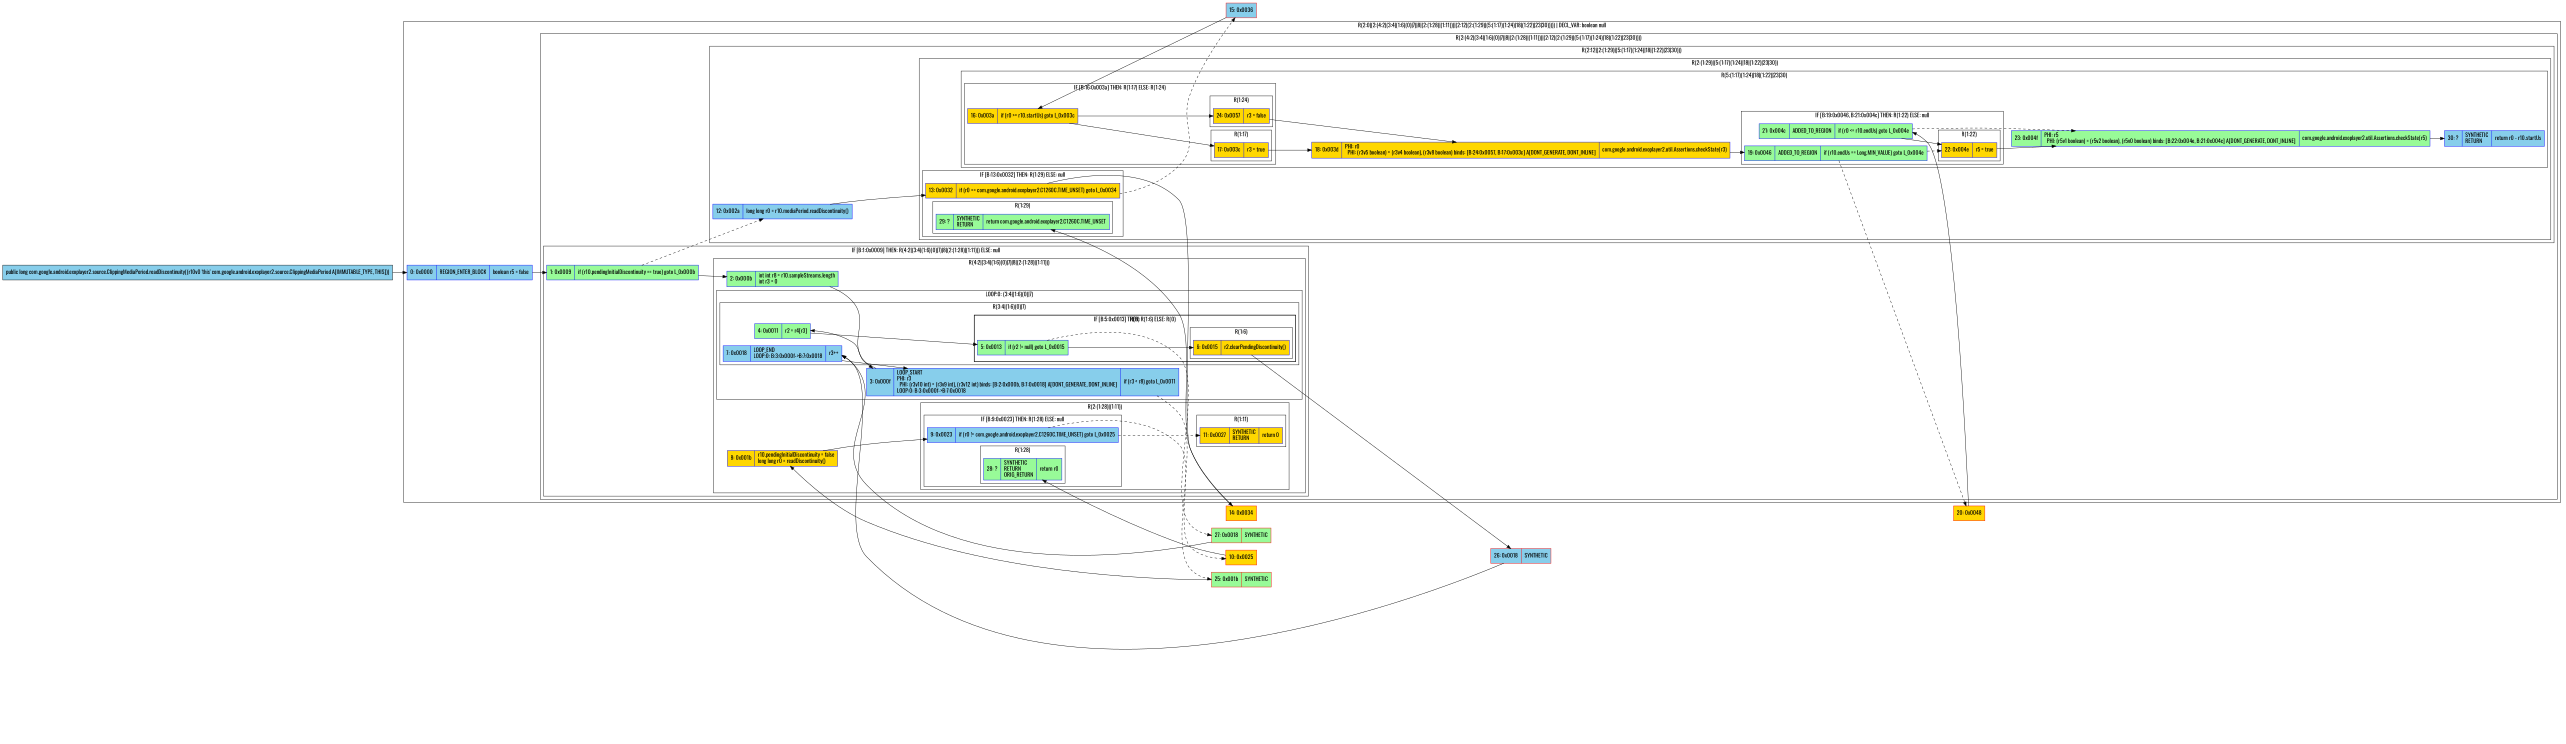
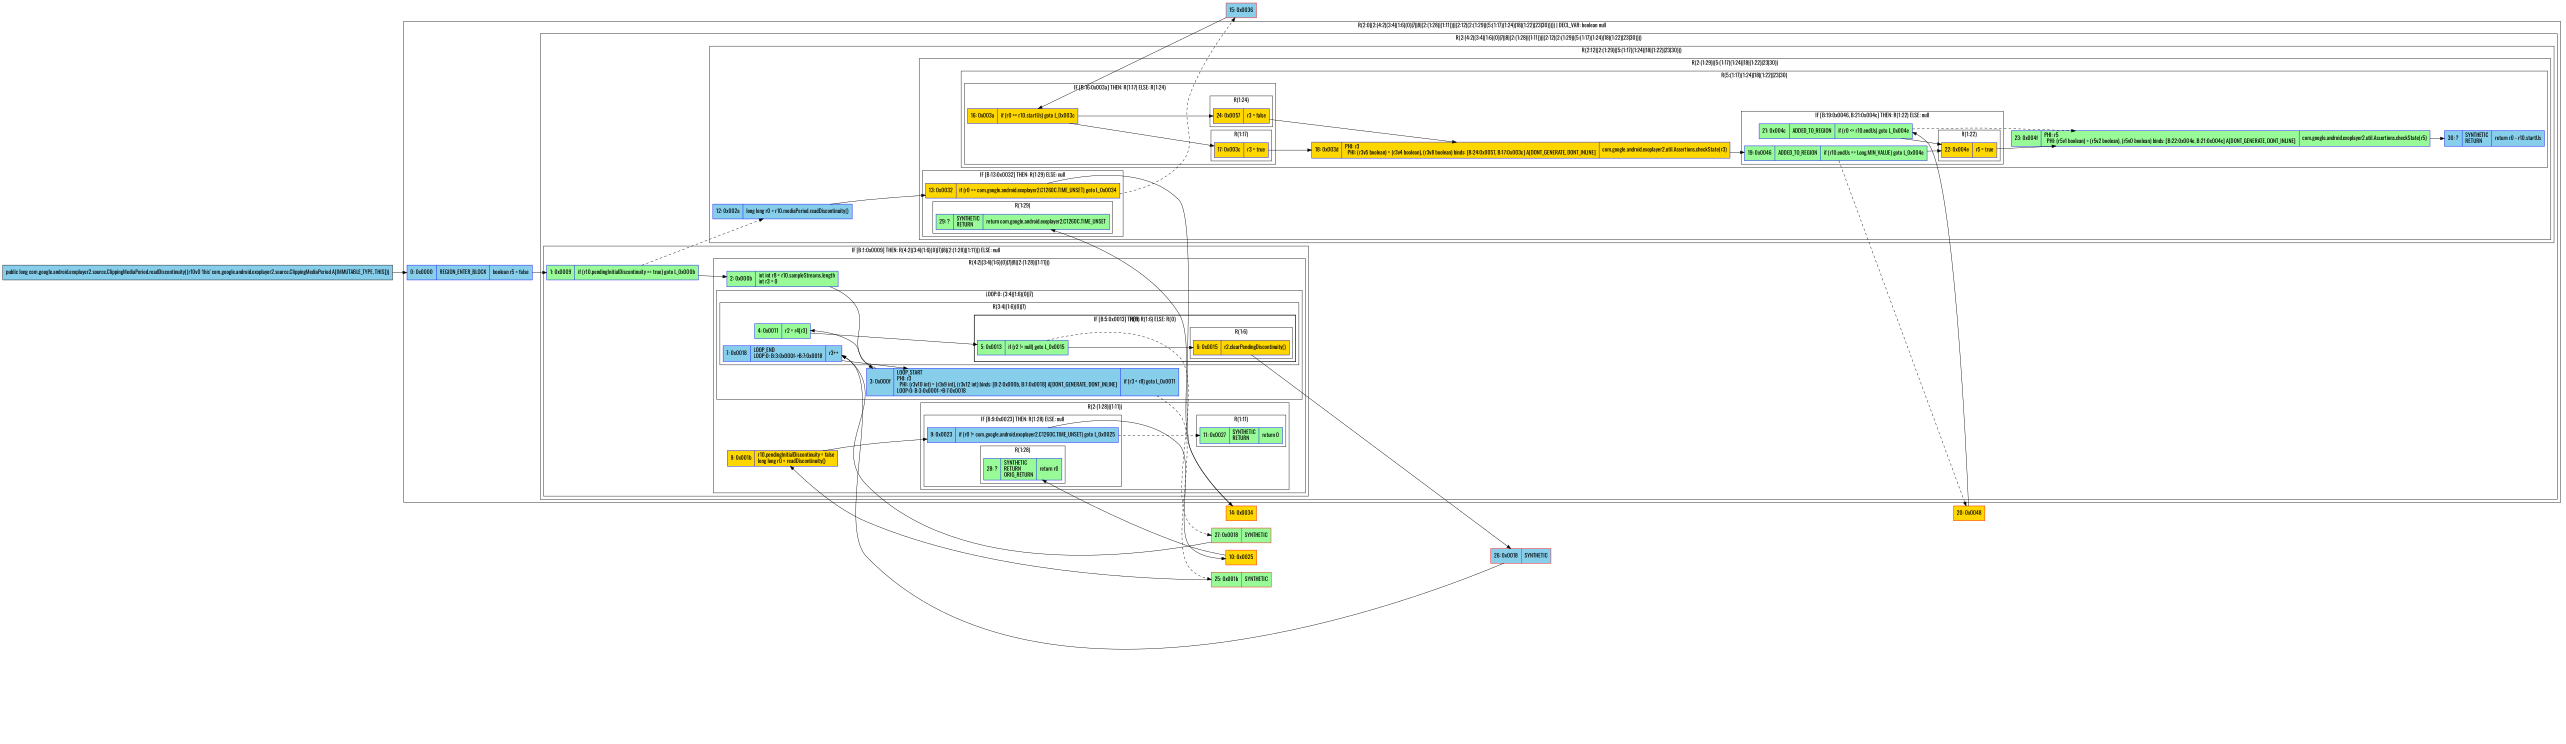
node "18: 0x003d": text "PHI: r0" -> "PHI: r3"
edge "19: 0x0046" -> "22: 0x004e": style dashed -> solid
node "11: 0x0027": fillcolor gold -> palegreen
edge "9: 0x0023" -> "10: 0x0025": style dashed -> solid
